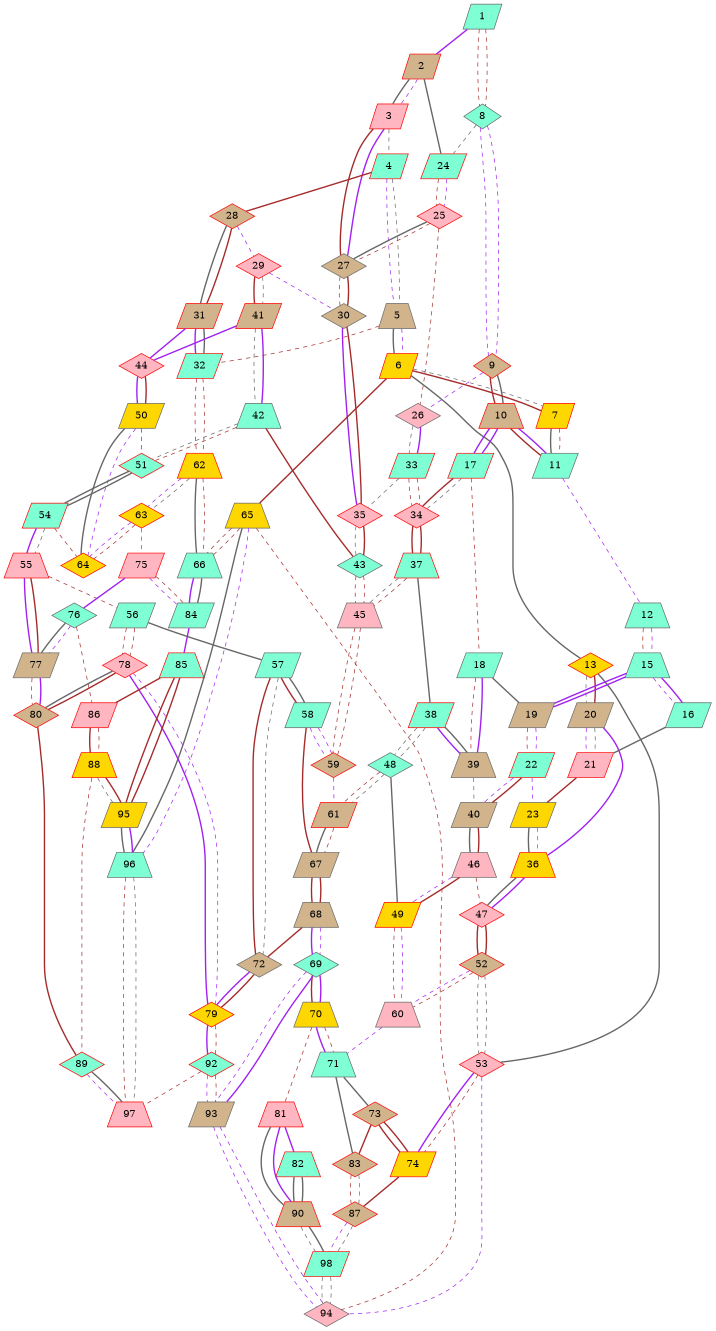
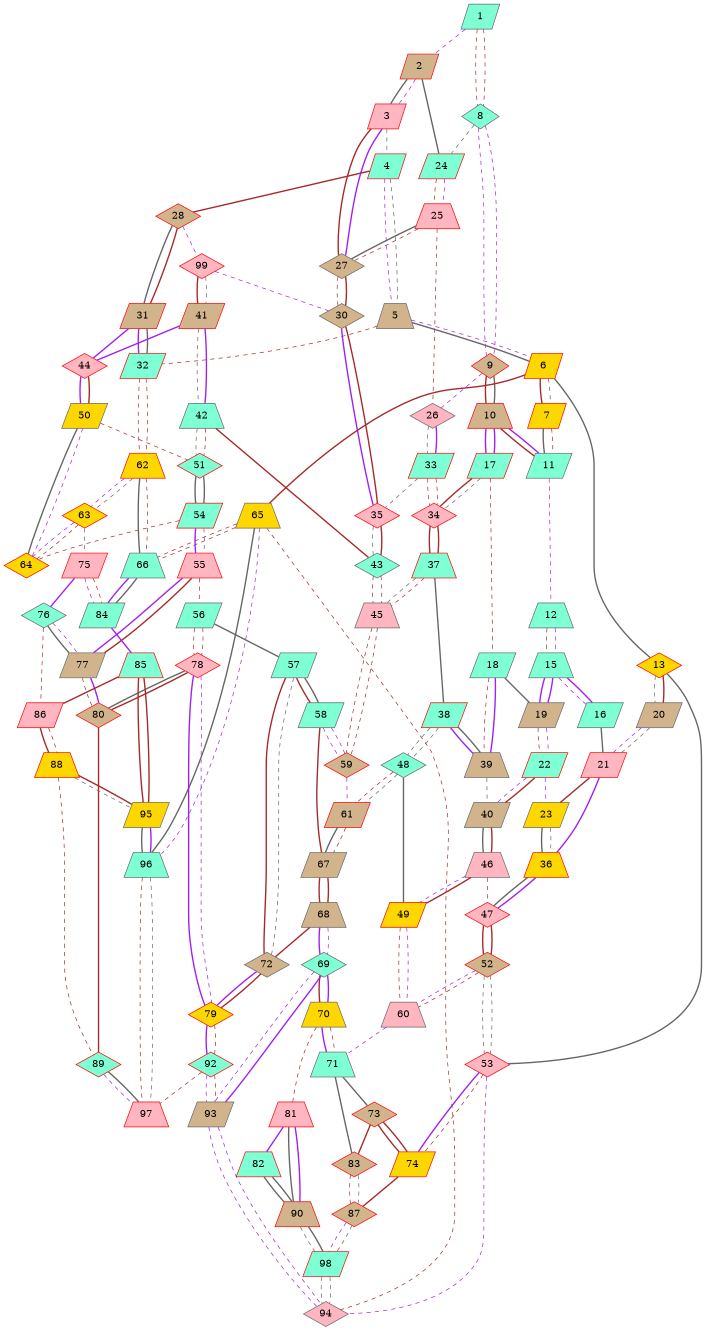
edge "1" -- "2": style bold -> dashed
node "25": shape diamond -> trapezium
node "29": label "29" -> "99"
edge "20" -- "36": now "21" -- "36"
